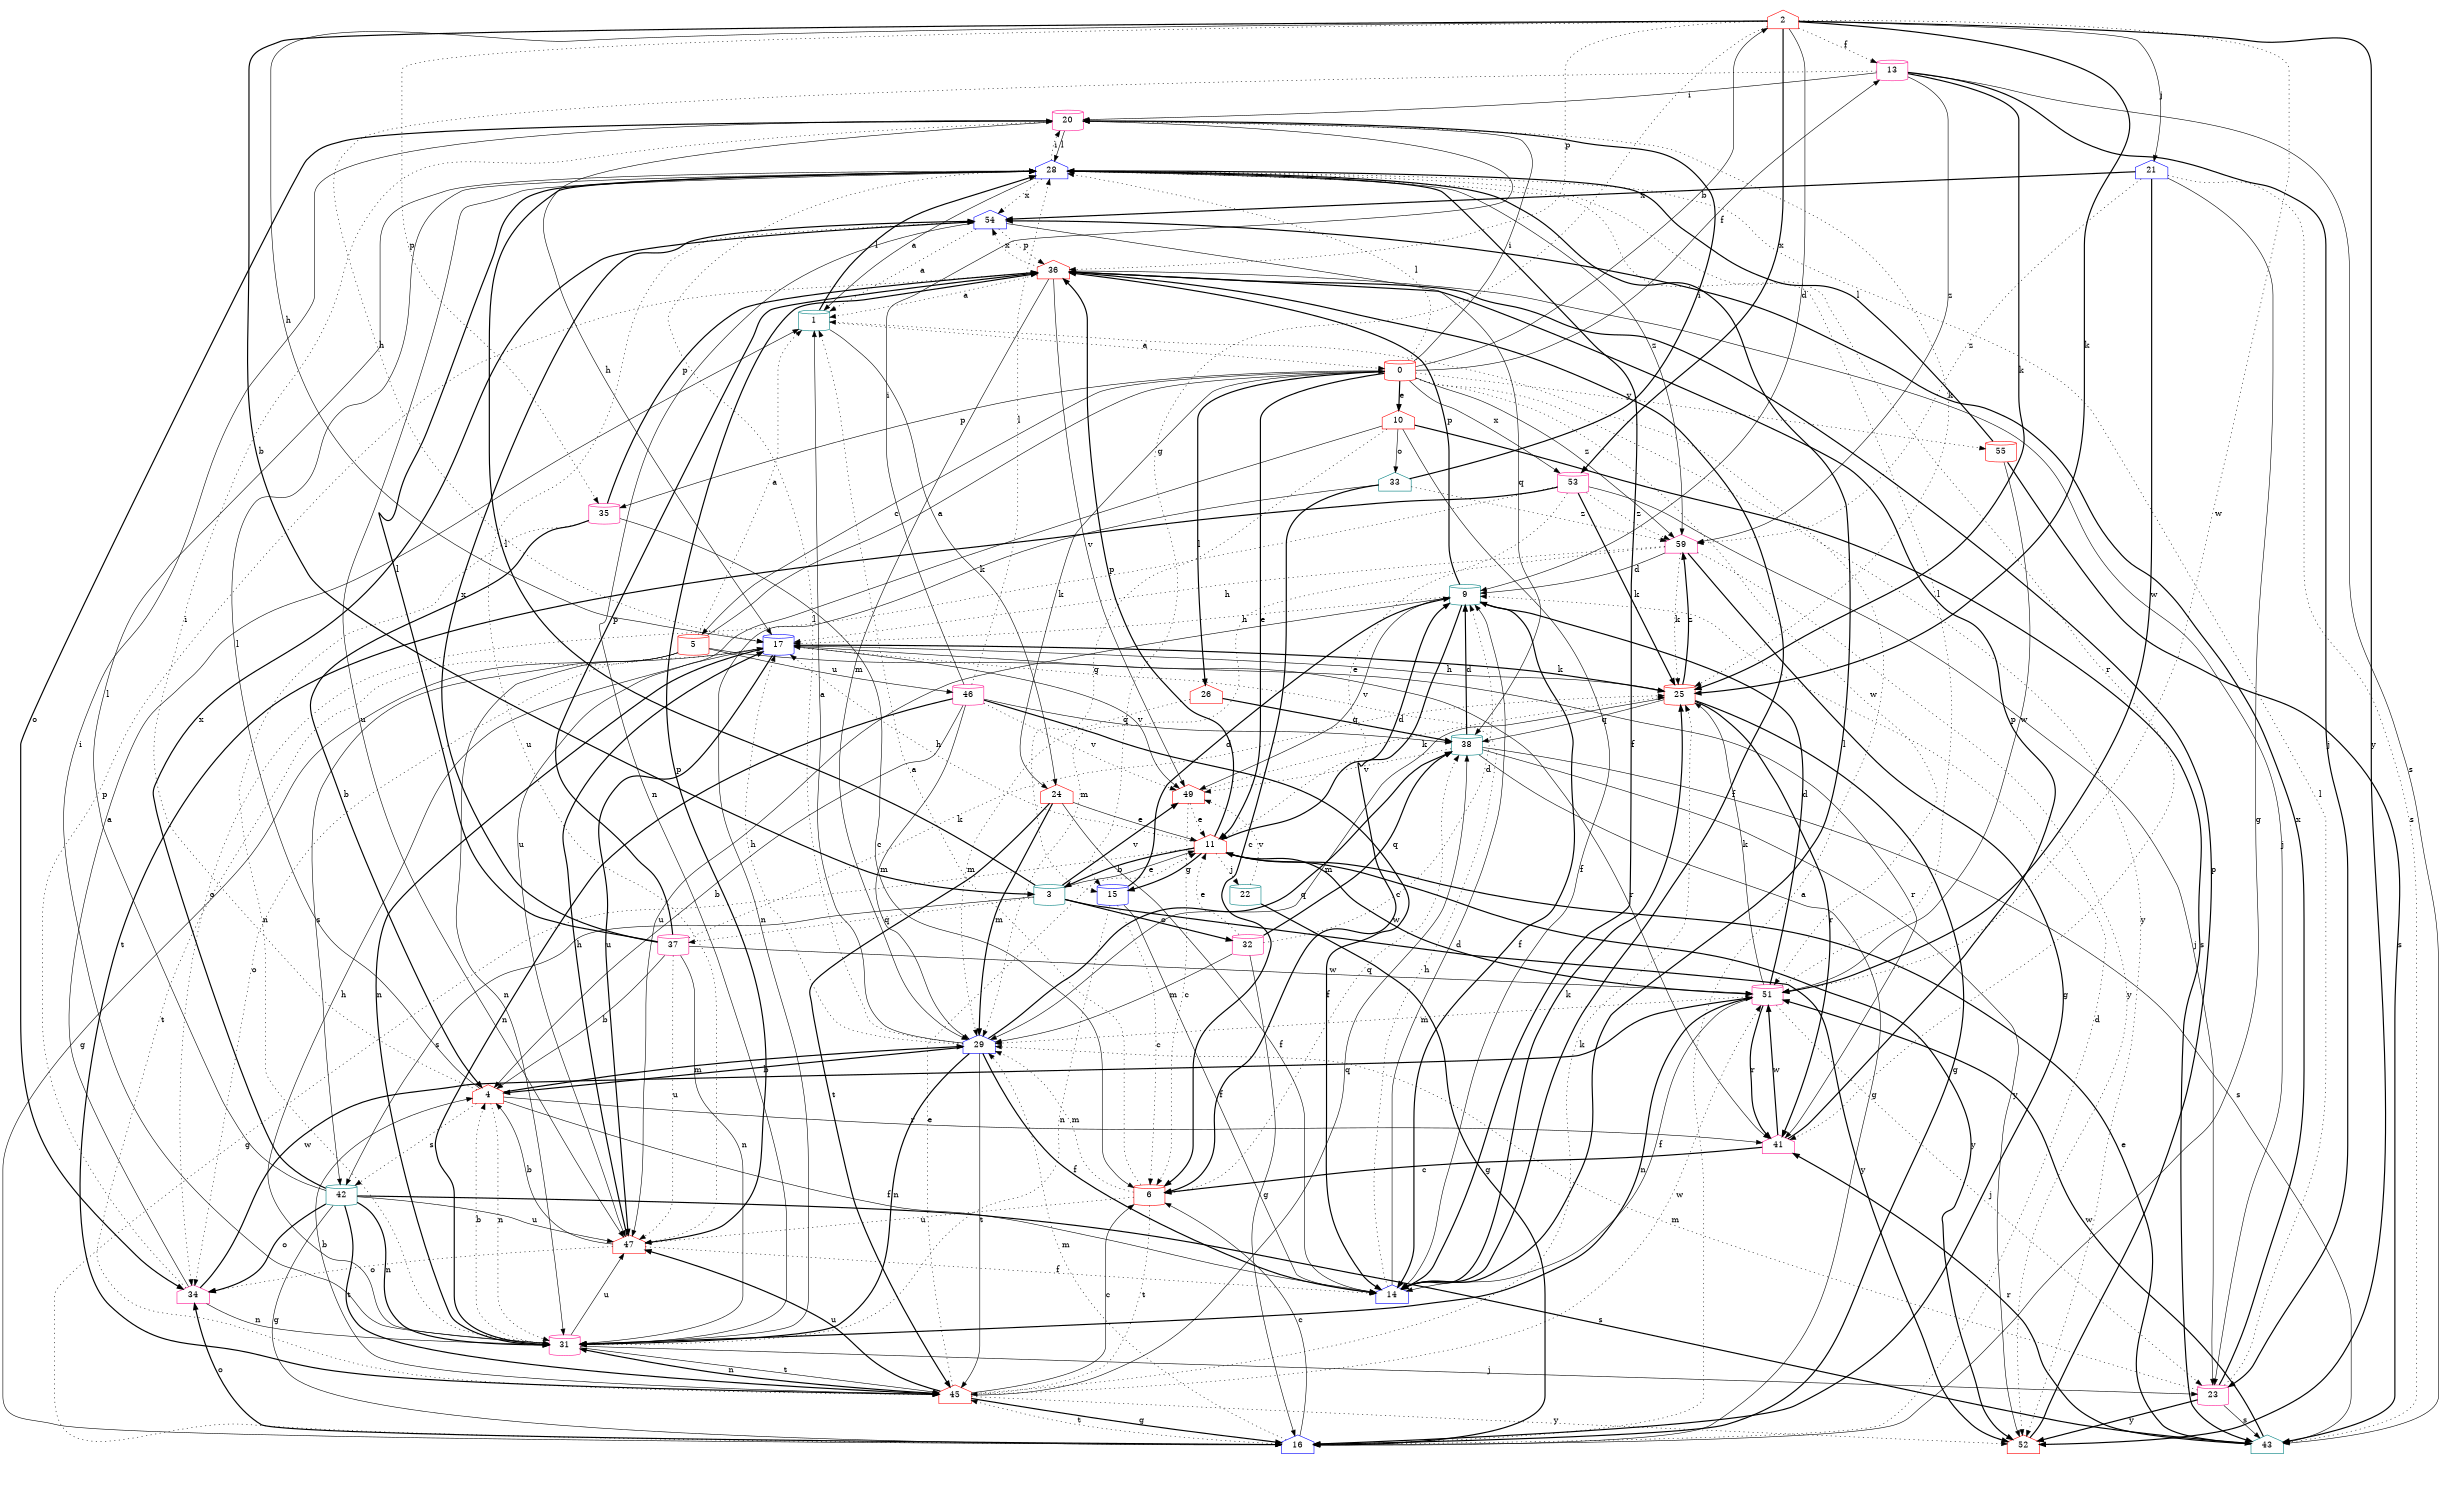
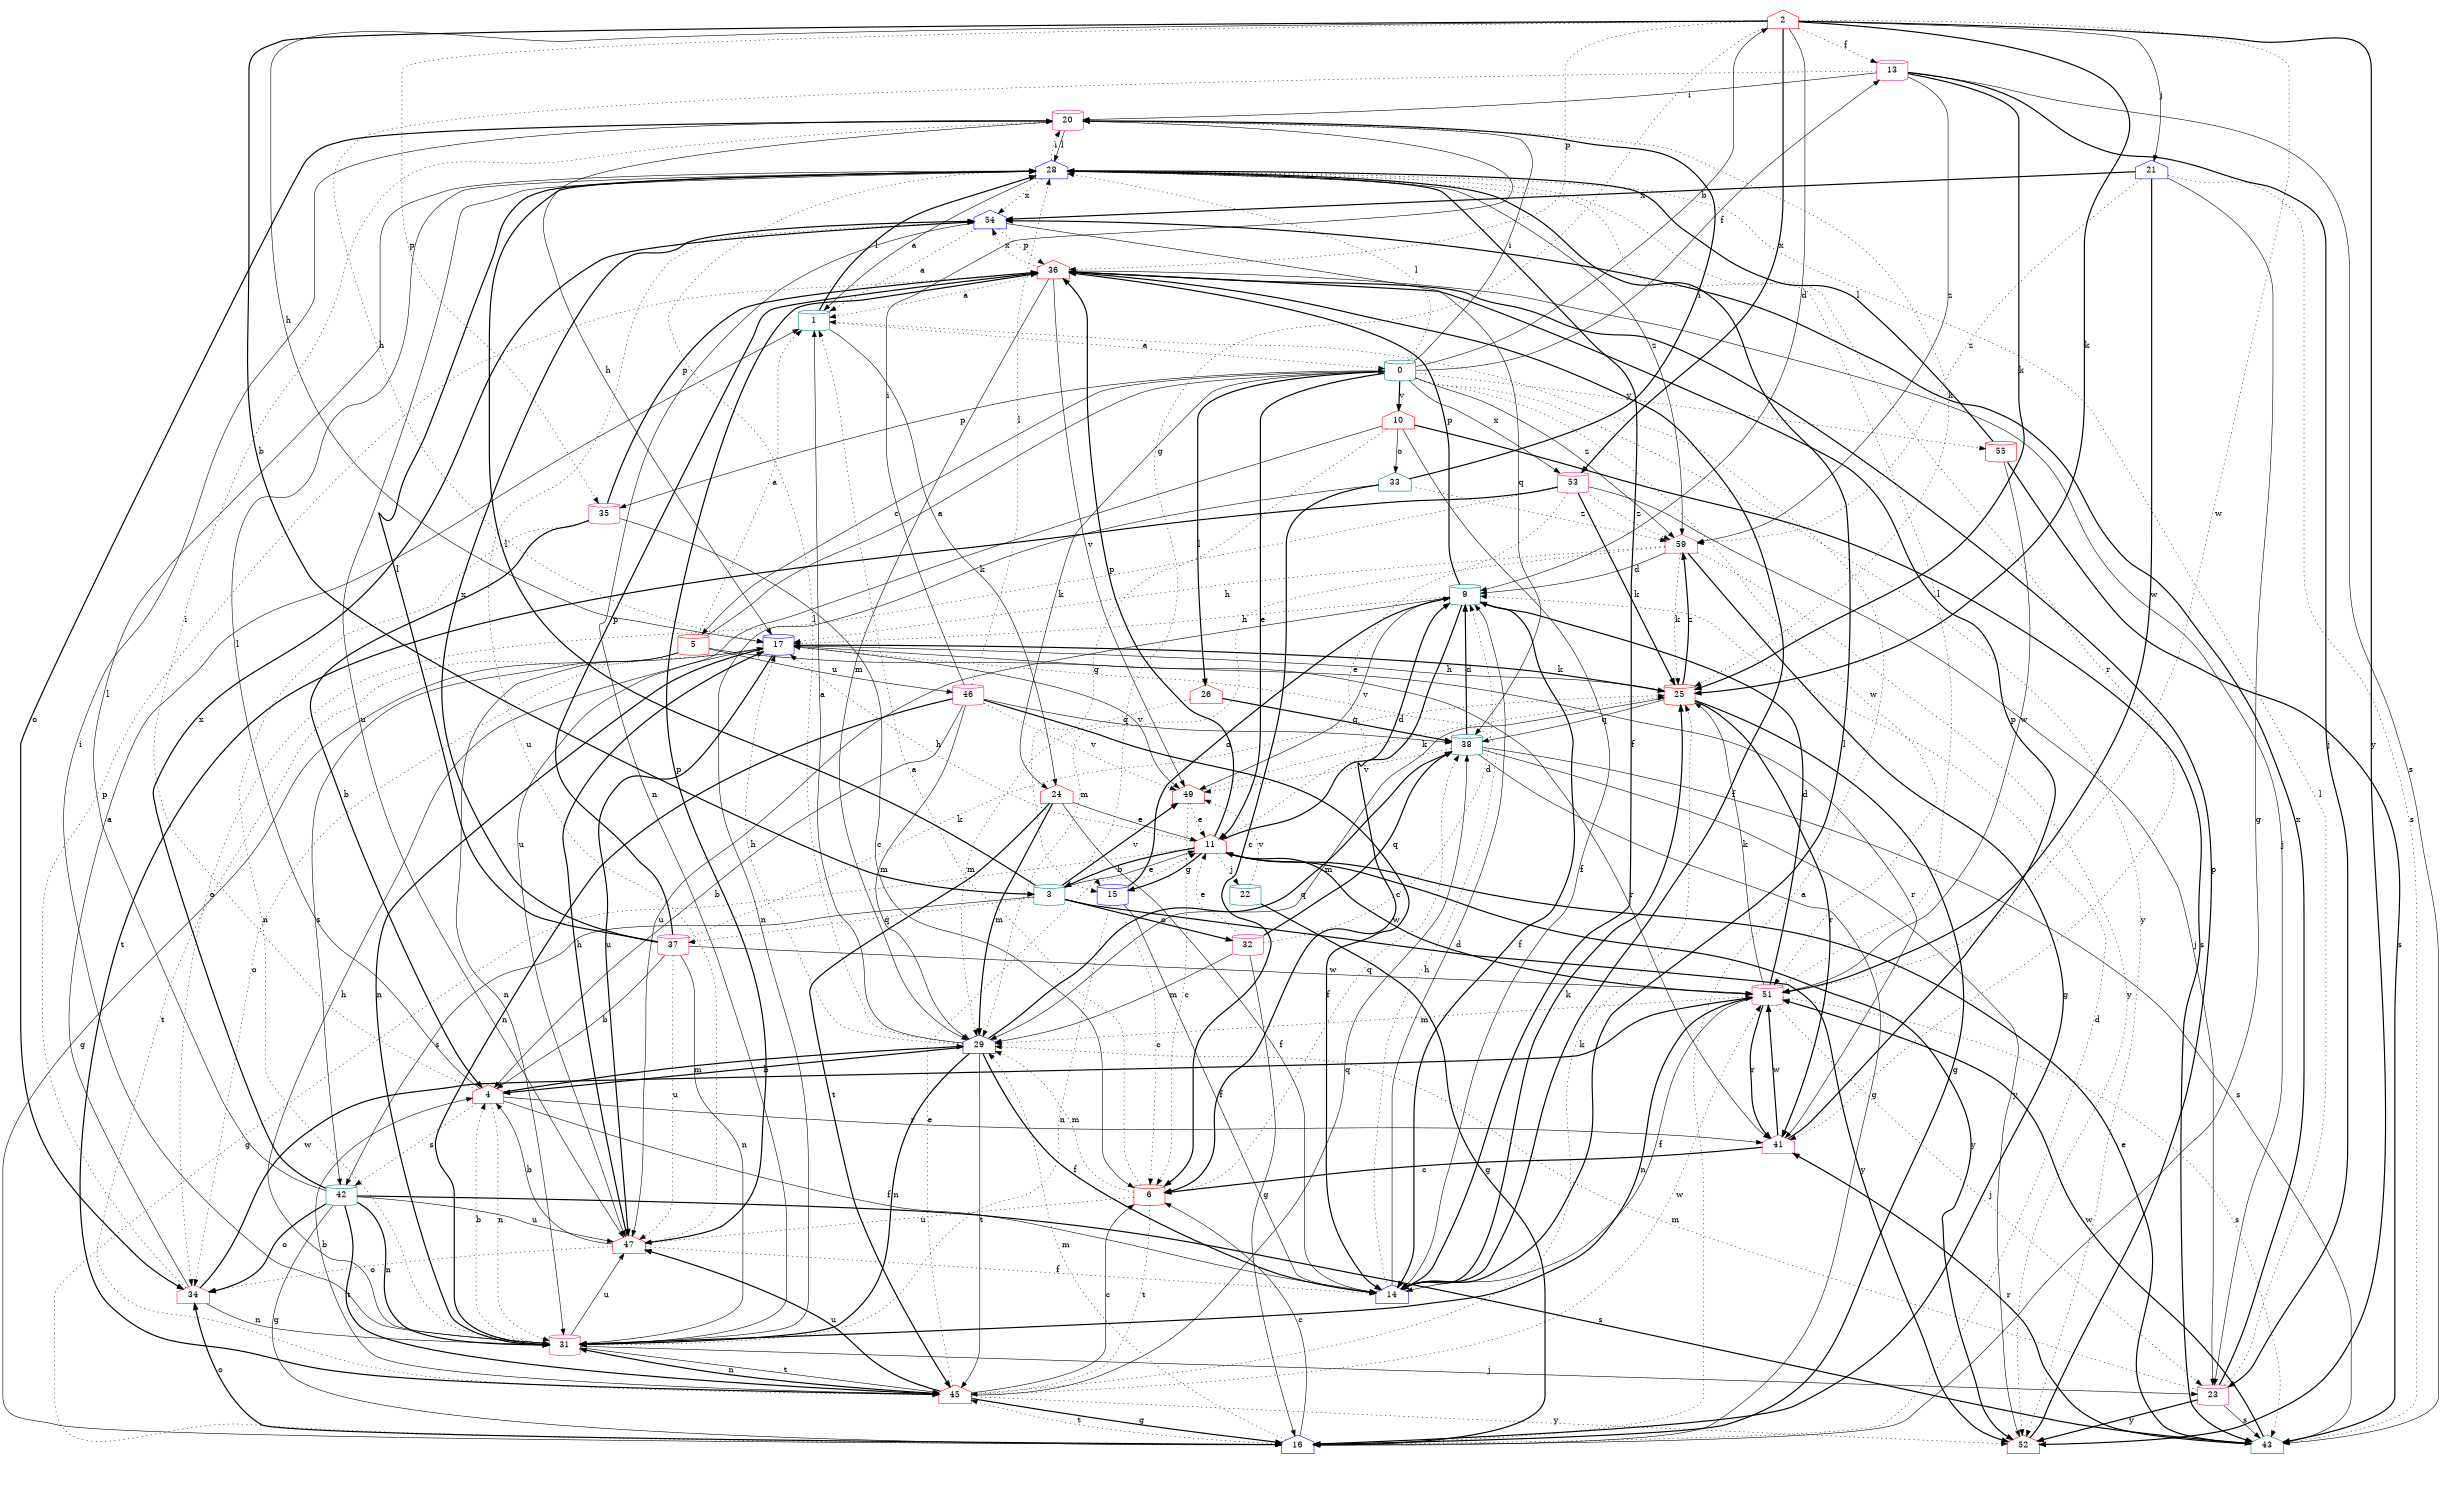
node "0": color red -> teal
edge "0" -> "10": label "e" -> "v"
edge "51" -> "43": added, label "s"
